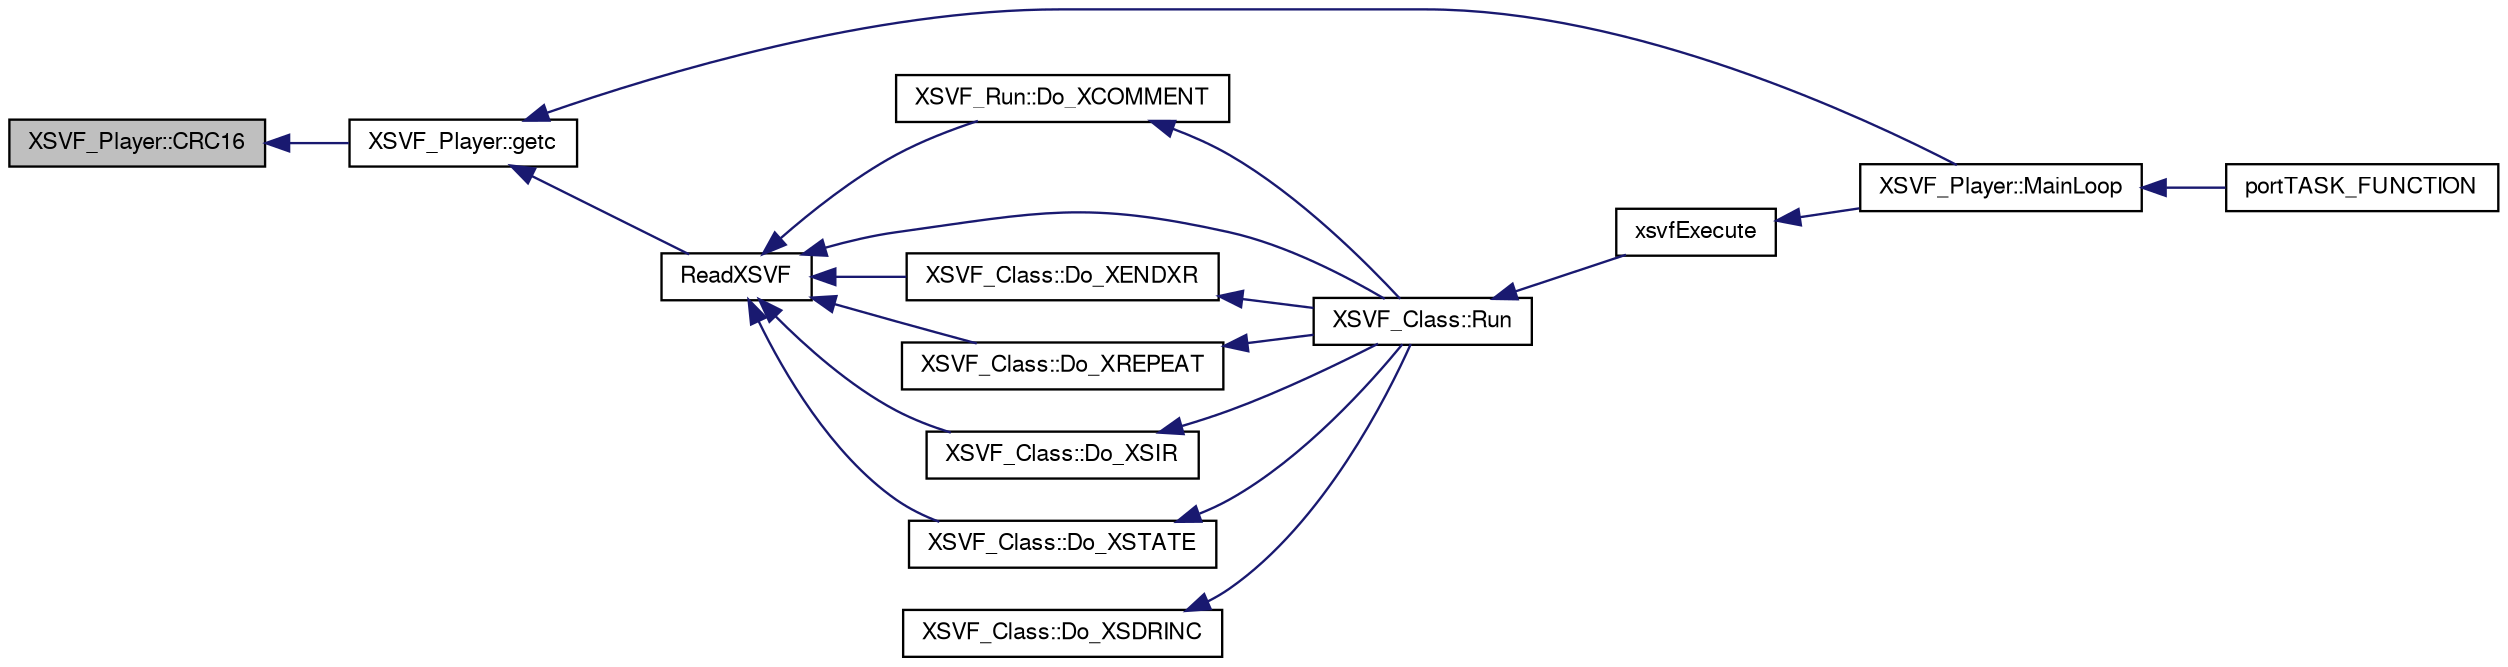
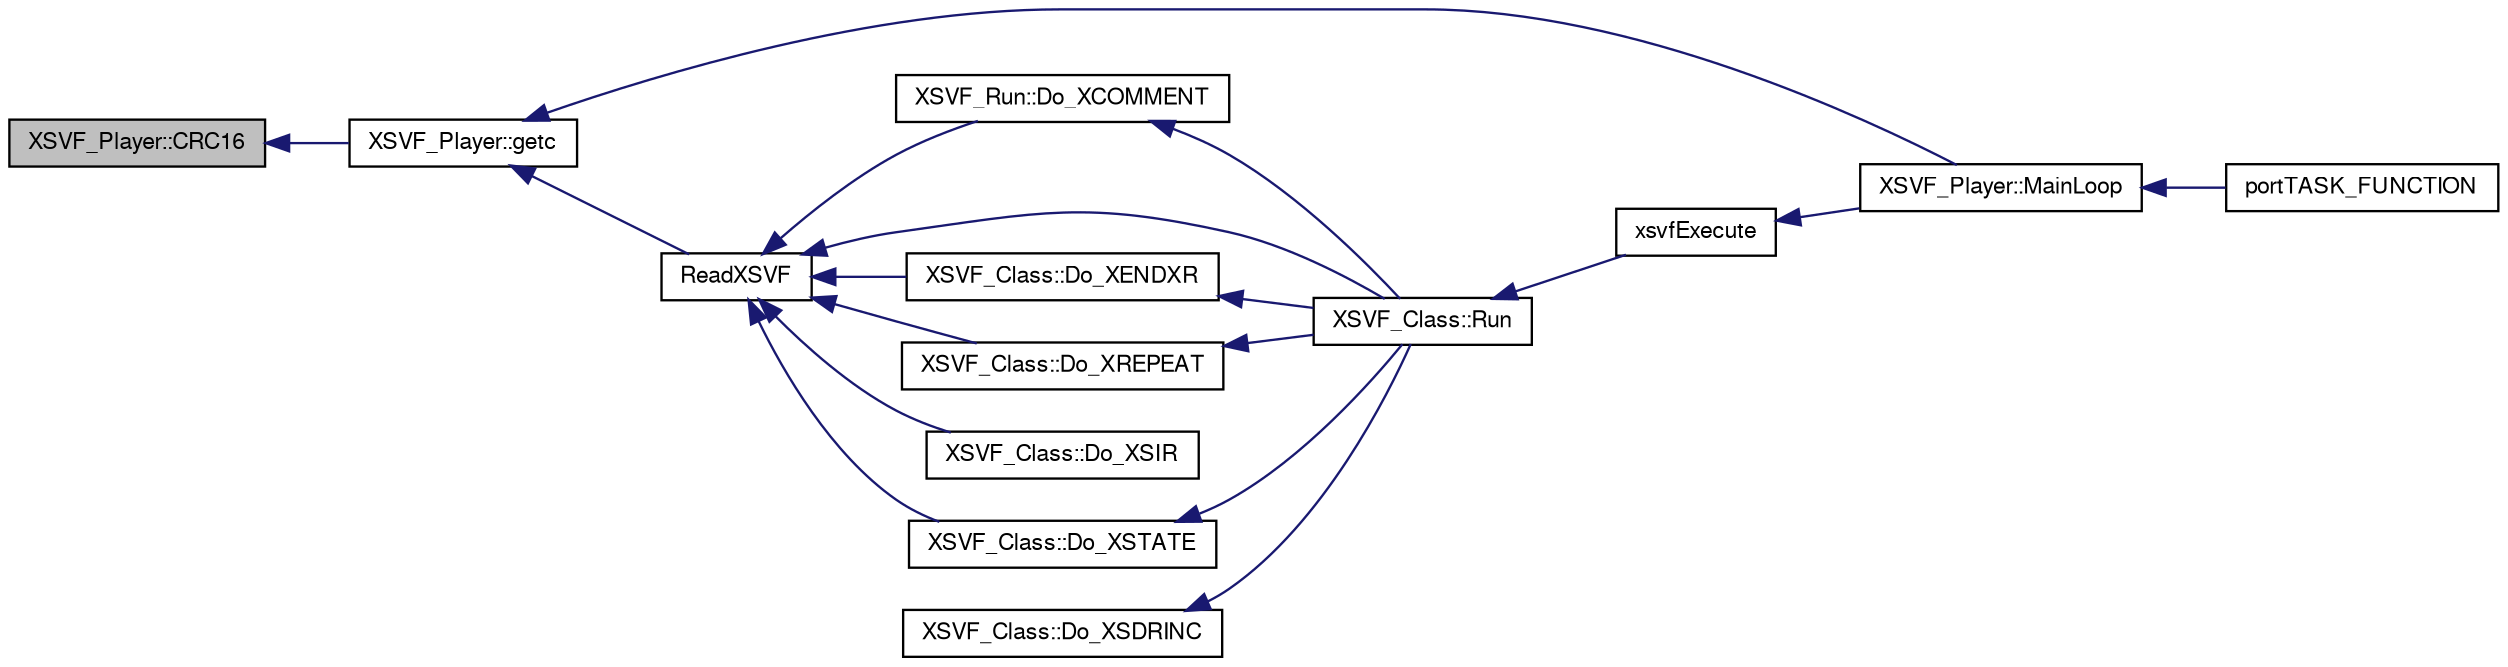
edge "XSVF_Class::Run" -> "XSVF_Class::Do_XSIR": removed
